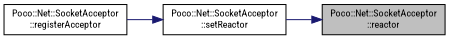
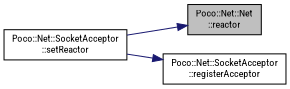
edge "Poco::Net::SocketAcceptor ::registerAcceptor" -> "Poco::Net::SocketAcceptor ::setReactor": reversed
node "Poco::Net::SocketAcceptor ::reactor": label "Poco::Net::SocketAcceptor ::reactor" -> "Poco::Net::Net ::reactor"
